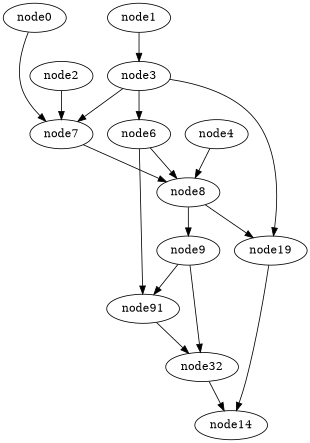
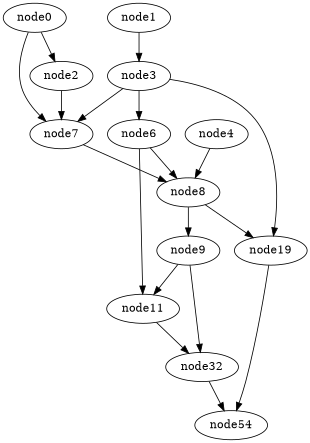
edge "node0" -> "node2": added
node "node91": label "node91" -> "node11"
node "node14": label "node14" -> "node54"
